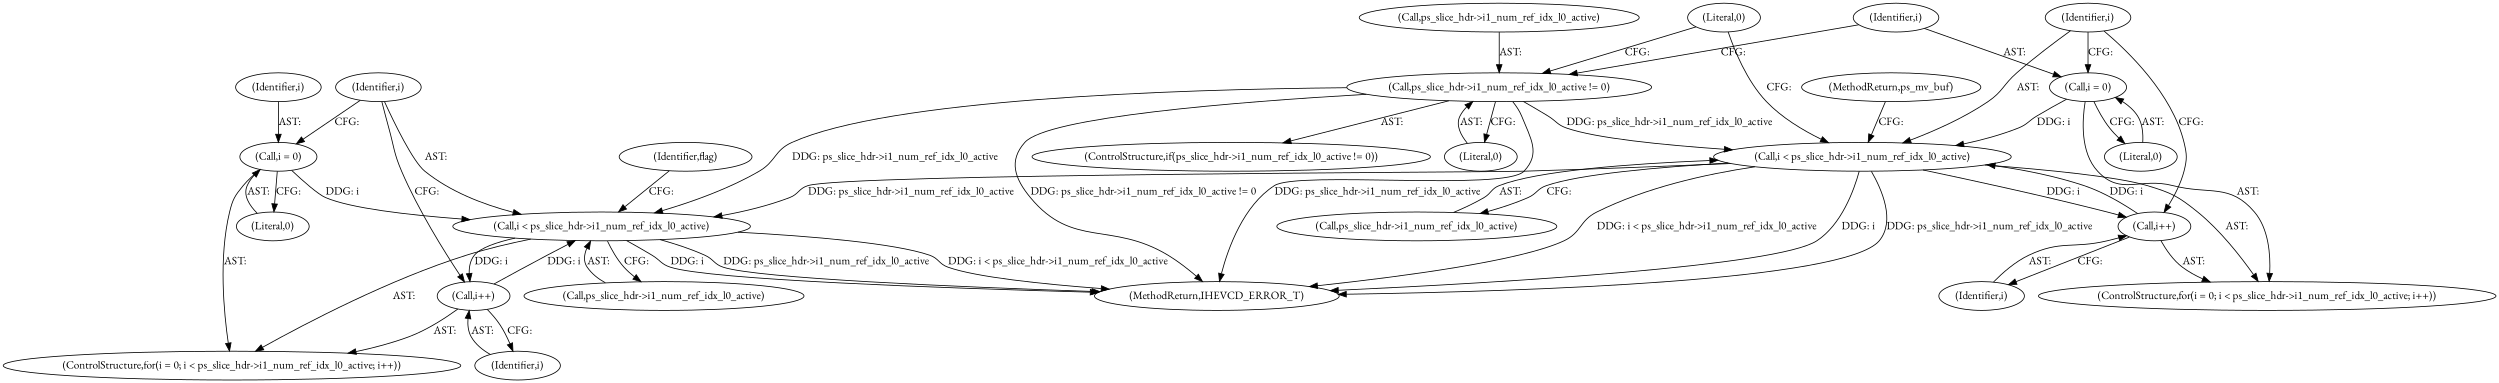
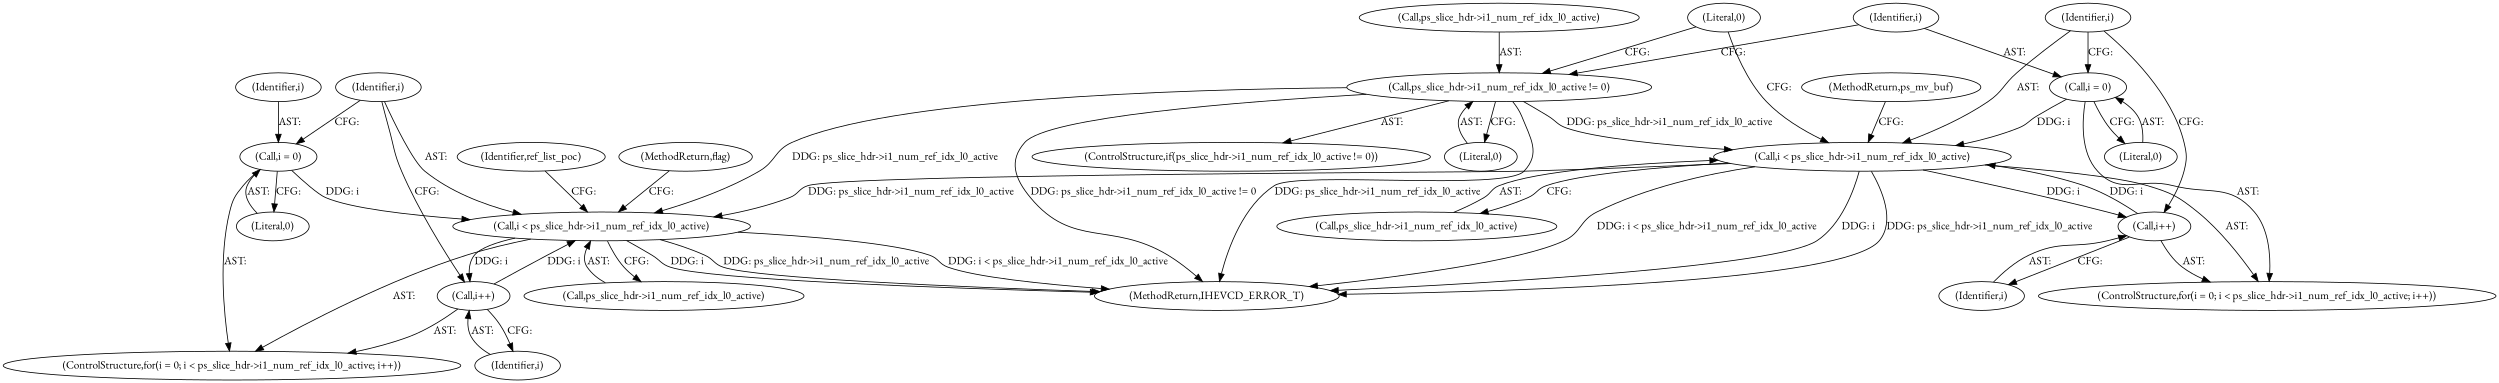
node "(Identifier,ref_list_poc)": added
node "(Identifier,flag)": label "(Identifier,flag)" -> "(MethodReturn,flag)"
